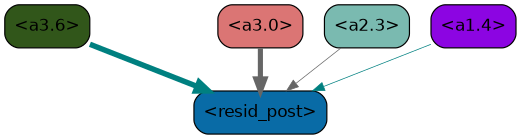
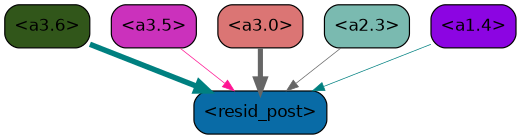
node "<a3.5>": added
